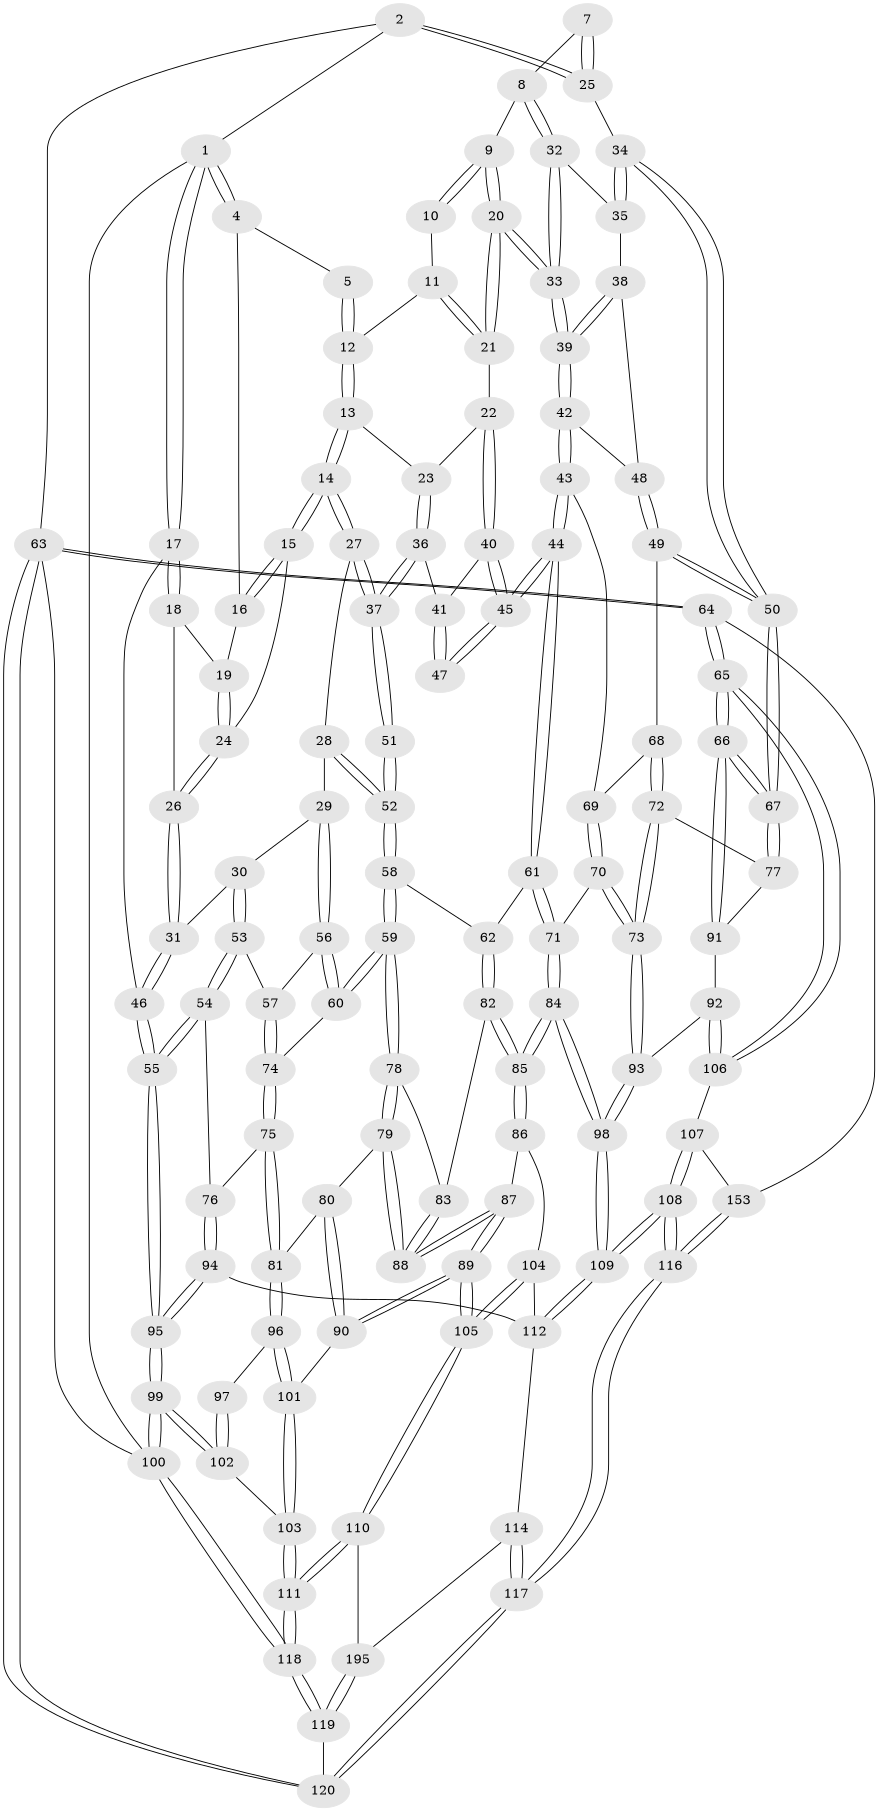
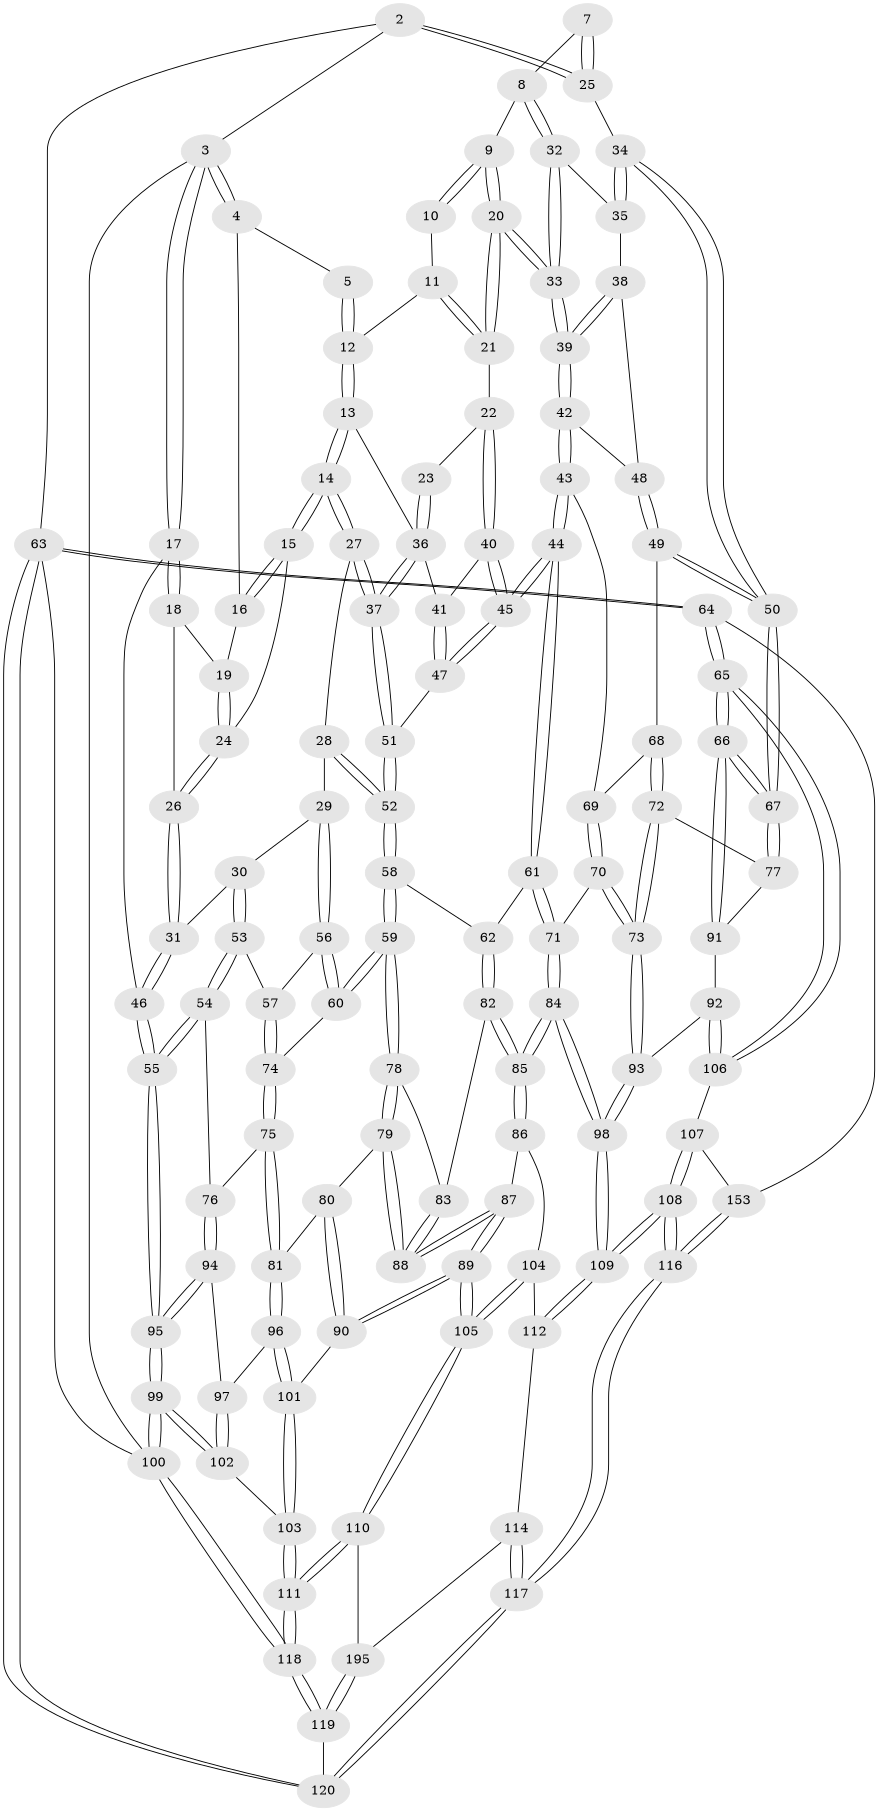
node "1": label "1" -> "3"
edge "13" -- "23": now "13" -- "36"
edge "47" -- "51": added
edge "94" -- "112": now "94" -- "97"
